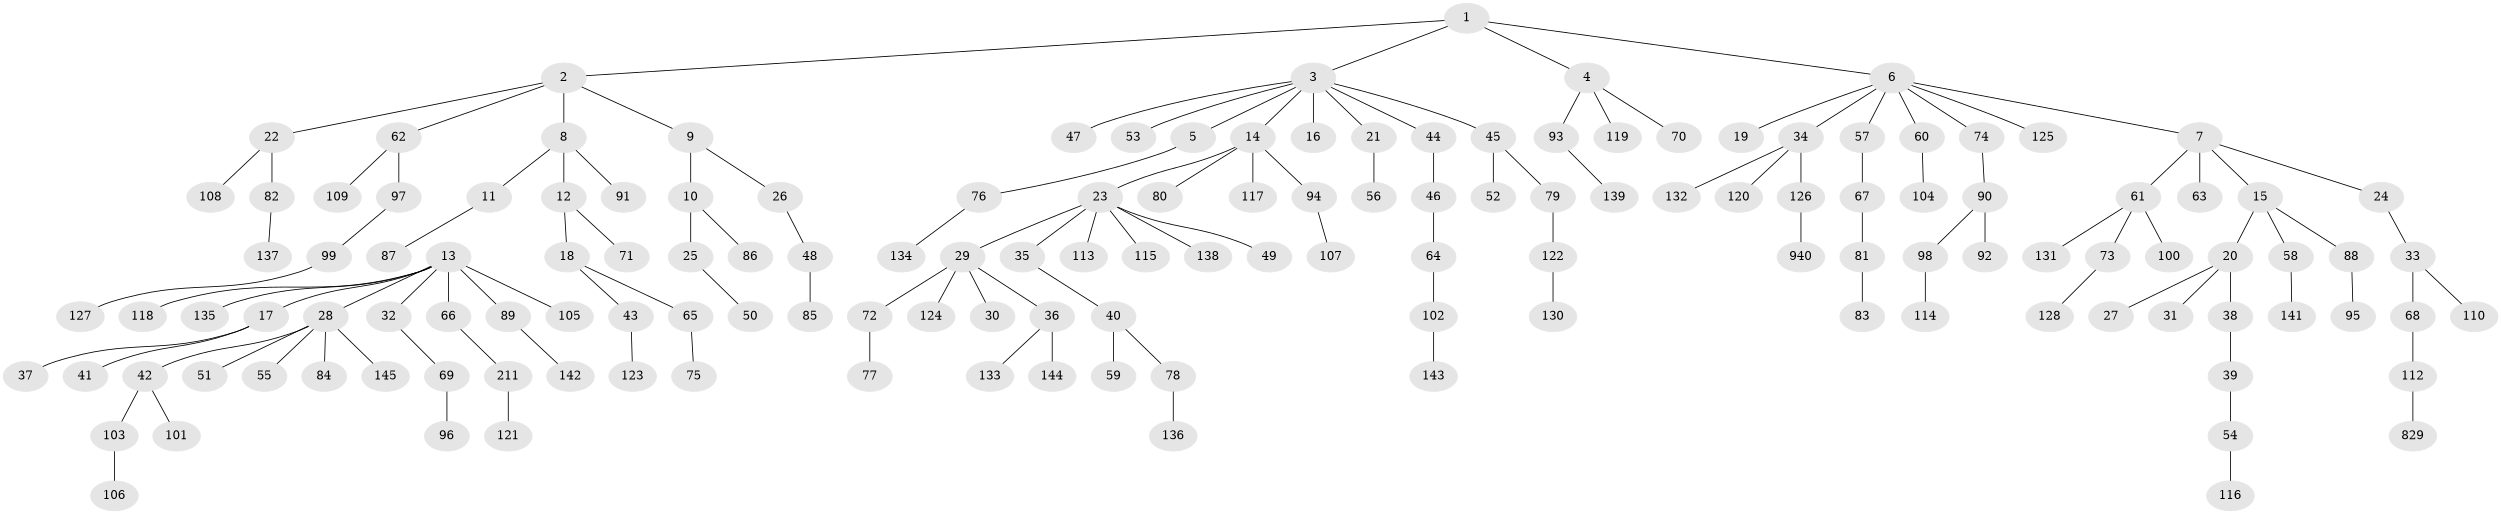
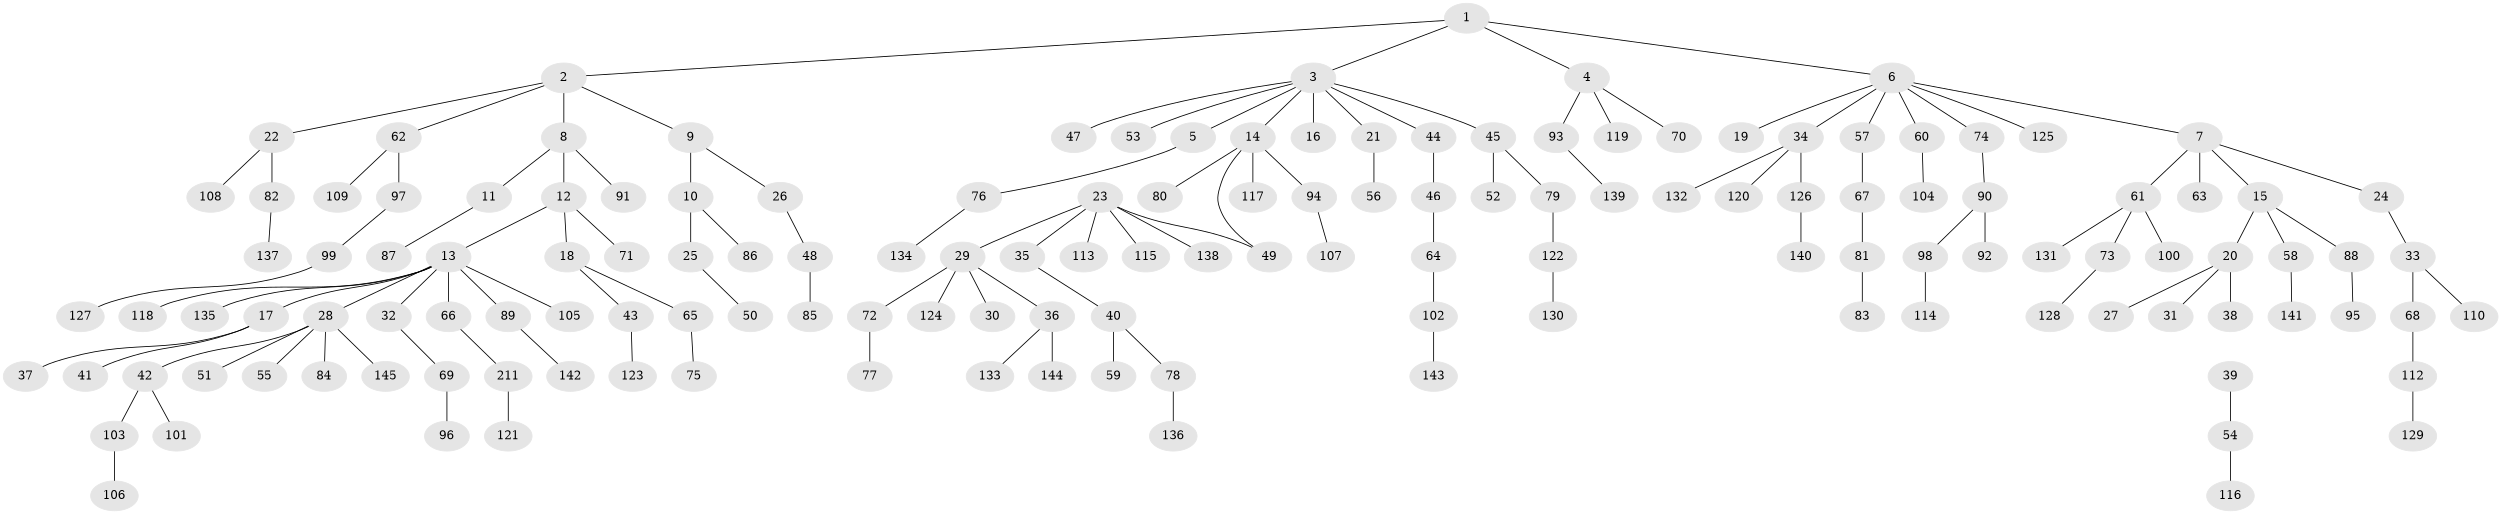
edge "14" -- "23": now "14" -- "49"
edge "12" -- "13": added
node "940": label "940" -> "140"
edge "38" -- "39": removed
node "829": label "829" -> "129"
